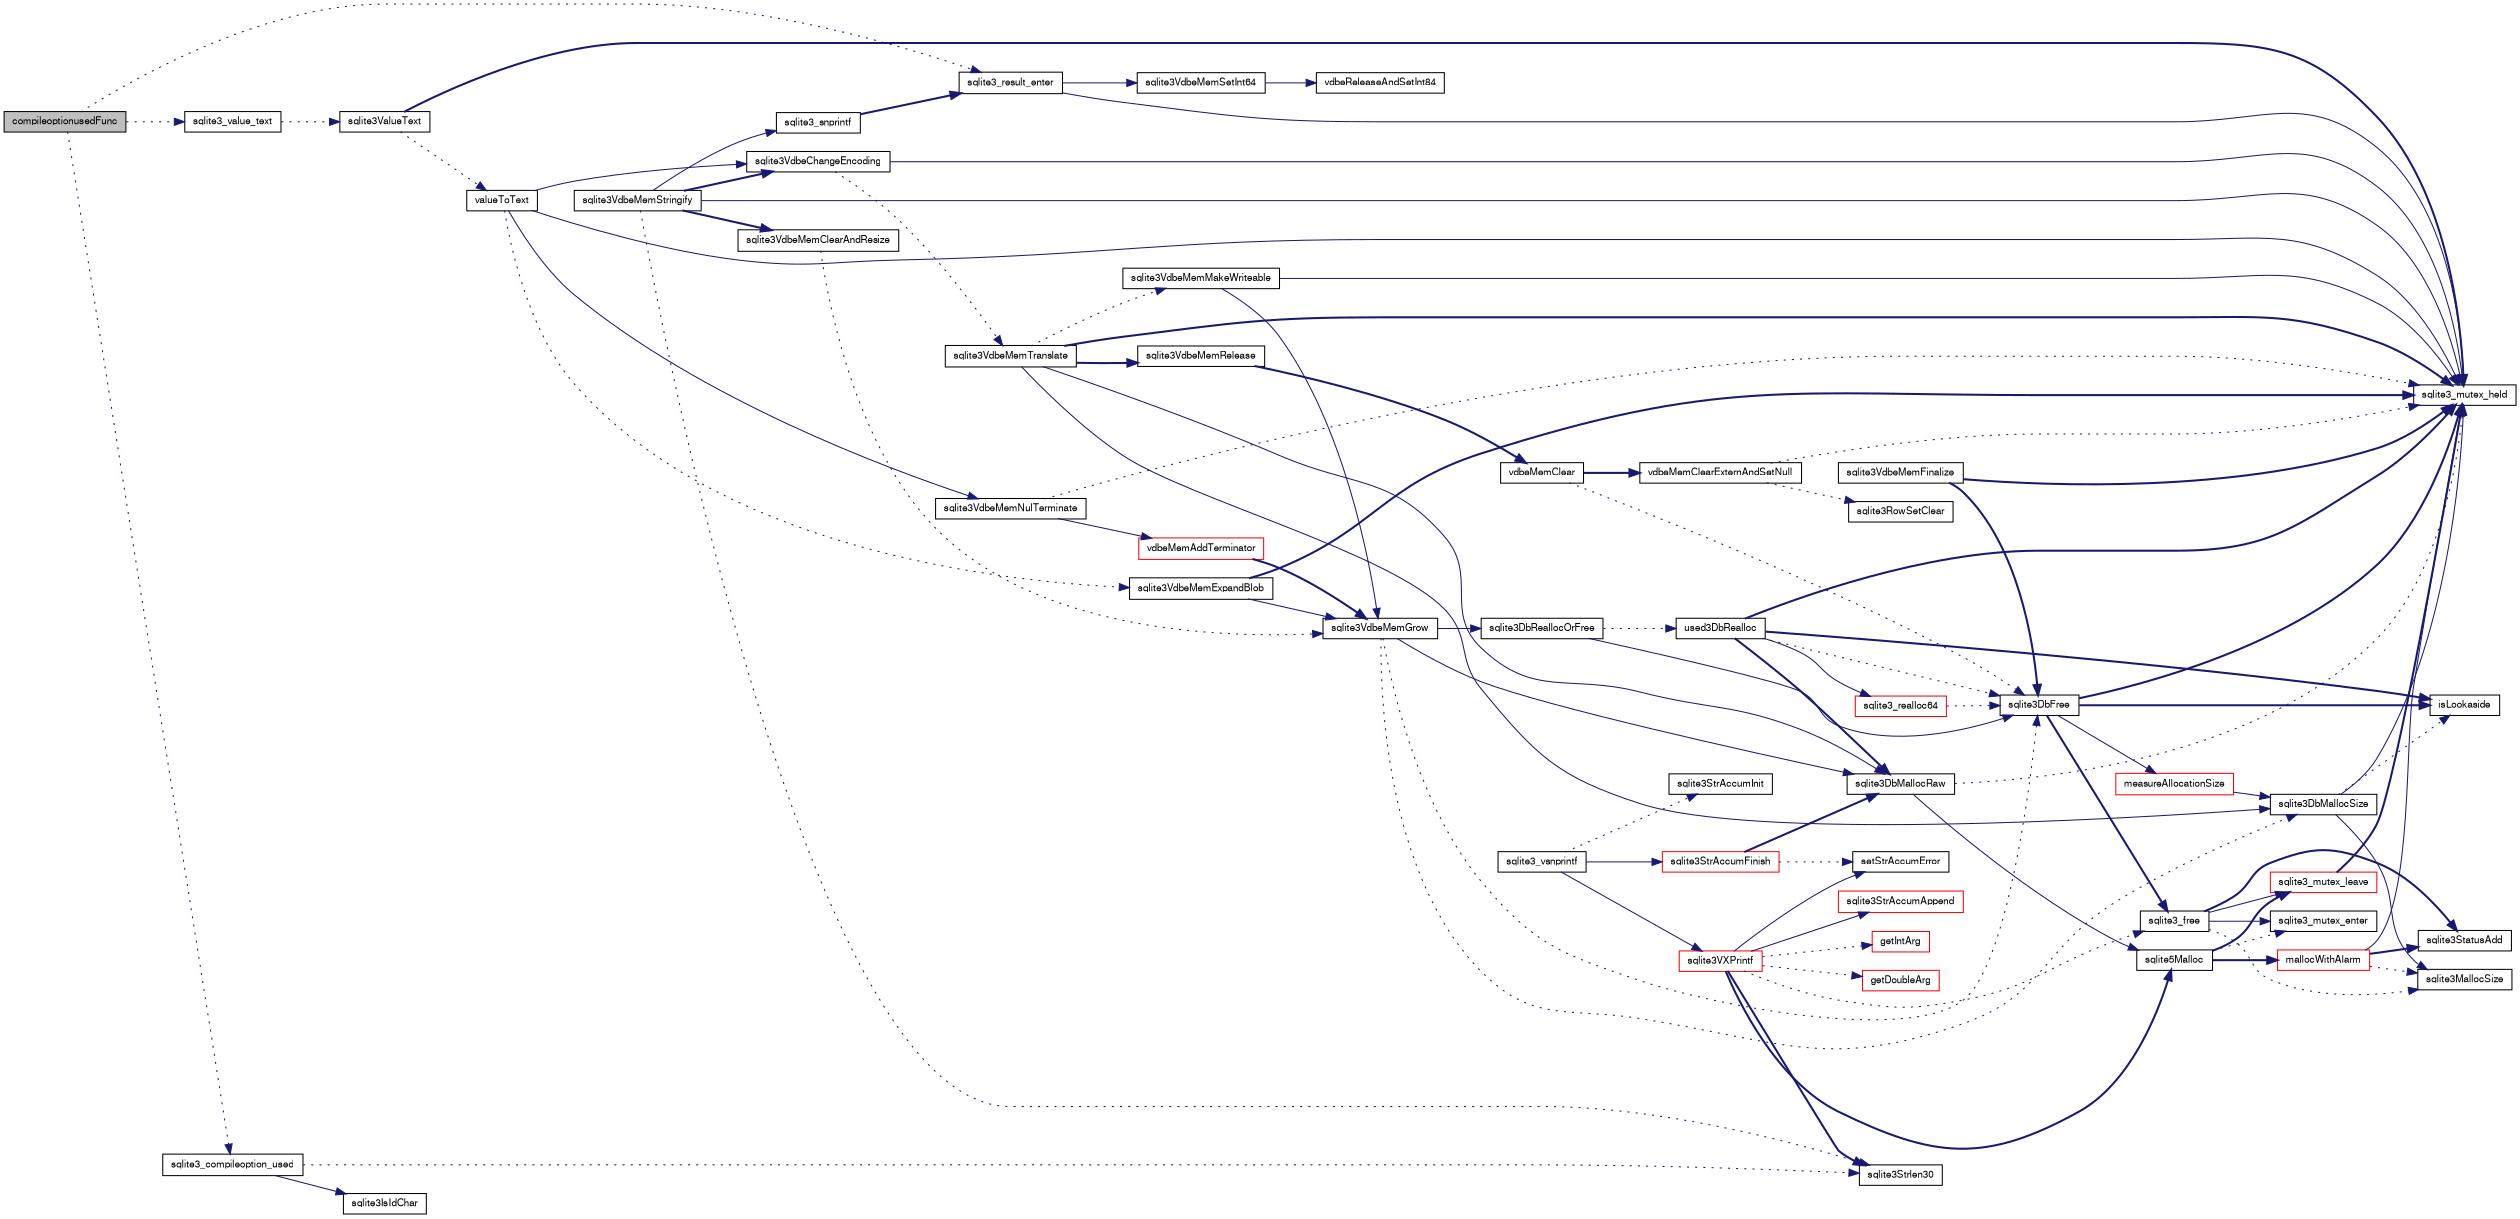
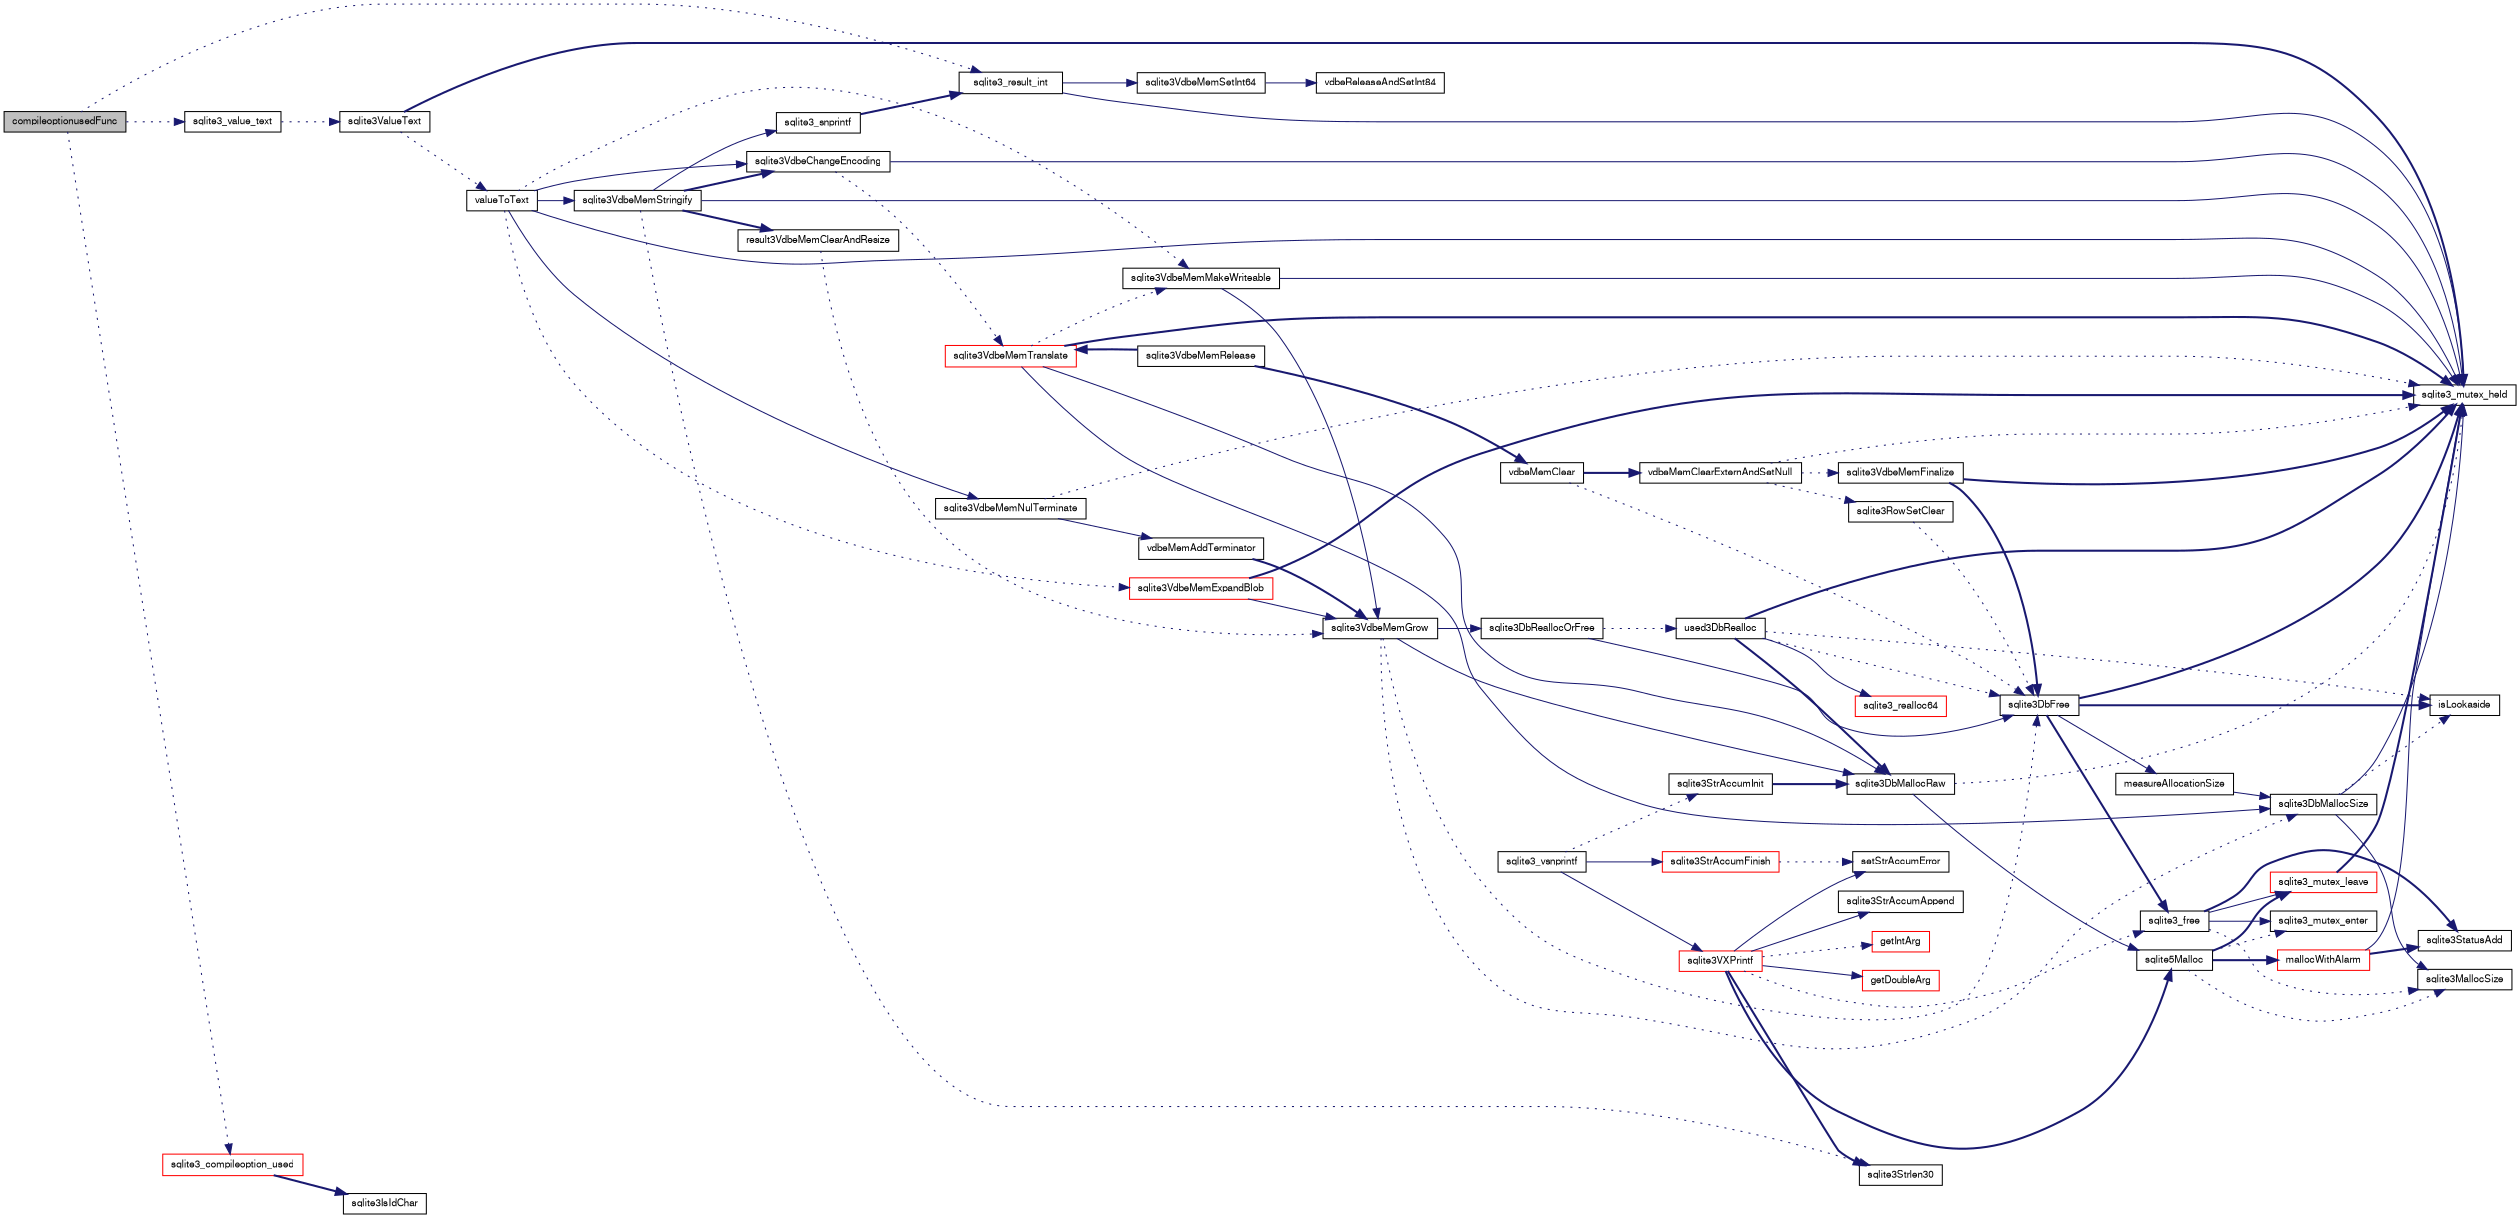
node "sqlite3_result_enter": label "sqlite3_result_enter" -> "sqlite3_result_int"
edge "valueToText" -> "sqlite3VdbeMemMakeWriteable": added
edge "valueToText" -> "sqlite3VdbeMemStringify": added
node "sqlite3VdbeMemClearAndResize": label "sqlite3VdbeMemClearAndResize" -> "result3VdbeMemClearAndResize"
node "sqlite3VdbeMemTranslate": color black -> red
edge "sqlite3VdbeMemTranslate" -> "sqlite3VdbeMemRelease": reversed
edge "vdbeMemClearExternAndSetNull" -> "sqlite3VdbeMemFinalize": added
node "vdbeMemAddTerminator": color red -> black
node "sqlite3VdbeMemExpandBlob": color black -> red
edge "used3DbRealloc" -> "isLookaside": style bold -> dotted
edge "sqlite3_realloc64" -> "sqlite3DbFree": now "sqlite3RowSetClear" -> "sqlite3DbFree"
node "measureAllocationSize": color red -> black
edge "sqlite3StrAccumFinish" -> "sqlite3DbMallocRaw": now "sqlite3StrAccumInit" -> "sqlite3DbMallocRaw"
node "sqlite3StrAccumAppend": color red -> black
edge "mallocWithAlarm" -> "sqlite3MallocSize": now "sqlite5Malloc" -> "sqlite3MallocSize"
edge "sqlite3VXPrintf" -> "getDoubleArg": style dotted -> solid
node "sqlite3_compileoption_used": color black -> red
edge "sqlite3_compileoption_used" -> "sqlite3Strlen30": removed
edge "sqlite3_compileoption_used" -> "sqlite3IsIdChar": style solid -> bold
